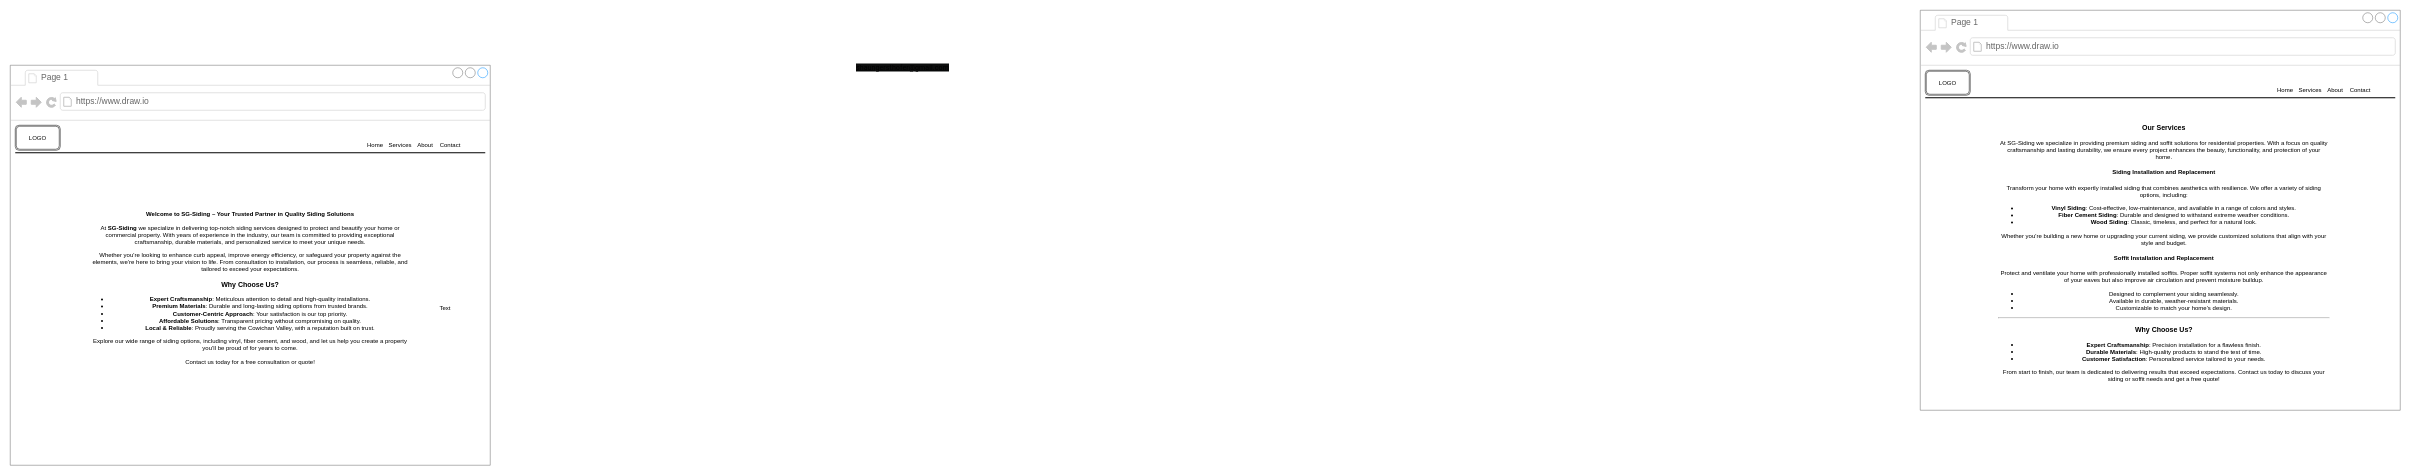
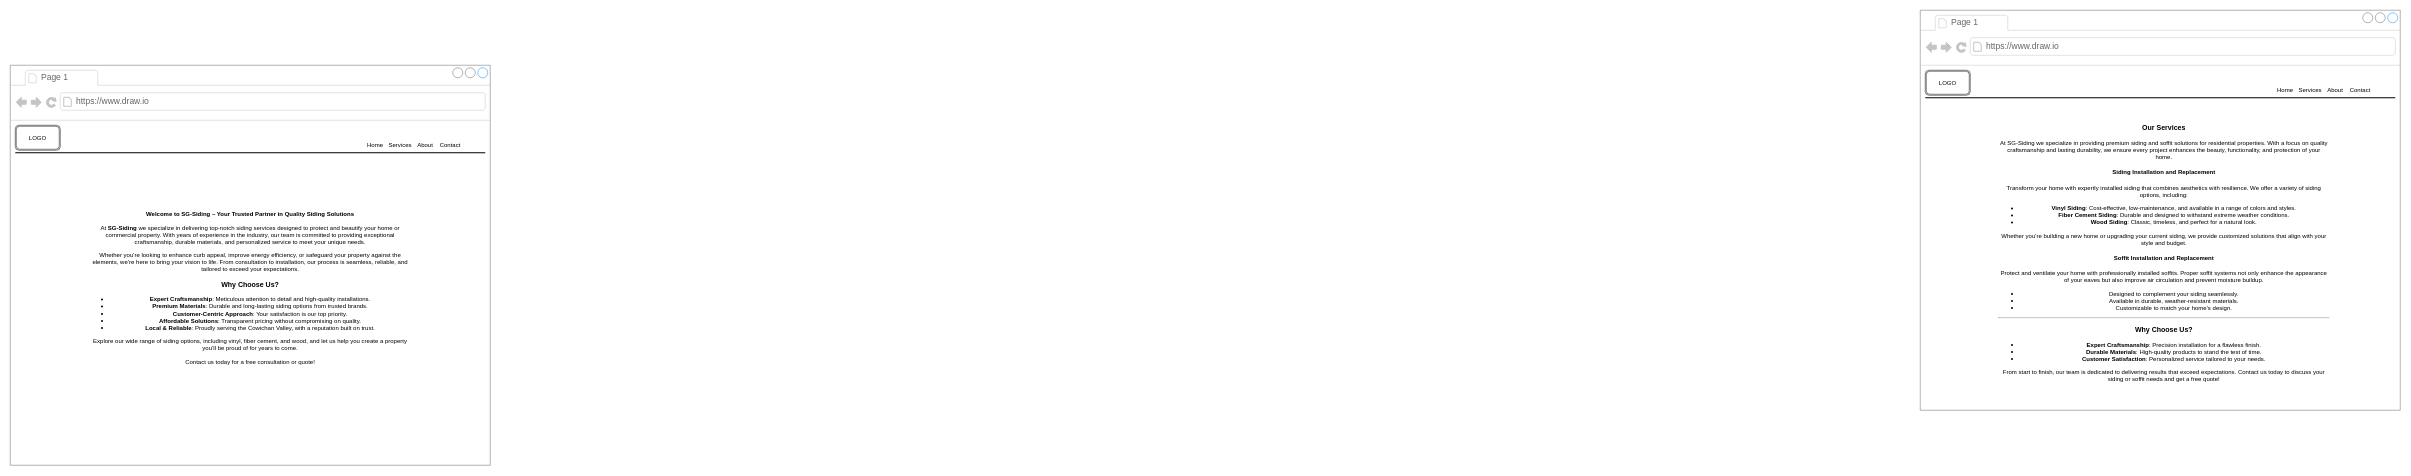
node "shaungersthofer@gmail.com": removed
node "Text": removed
